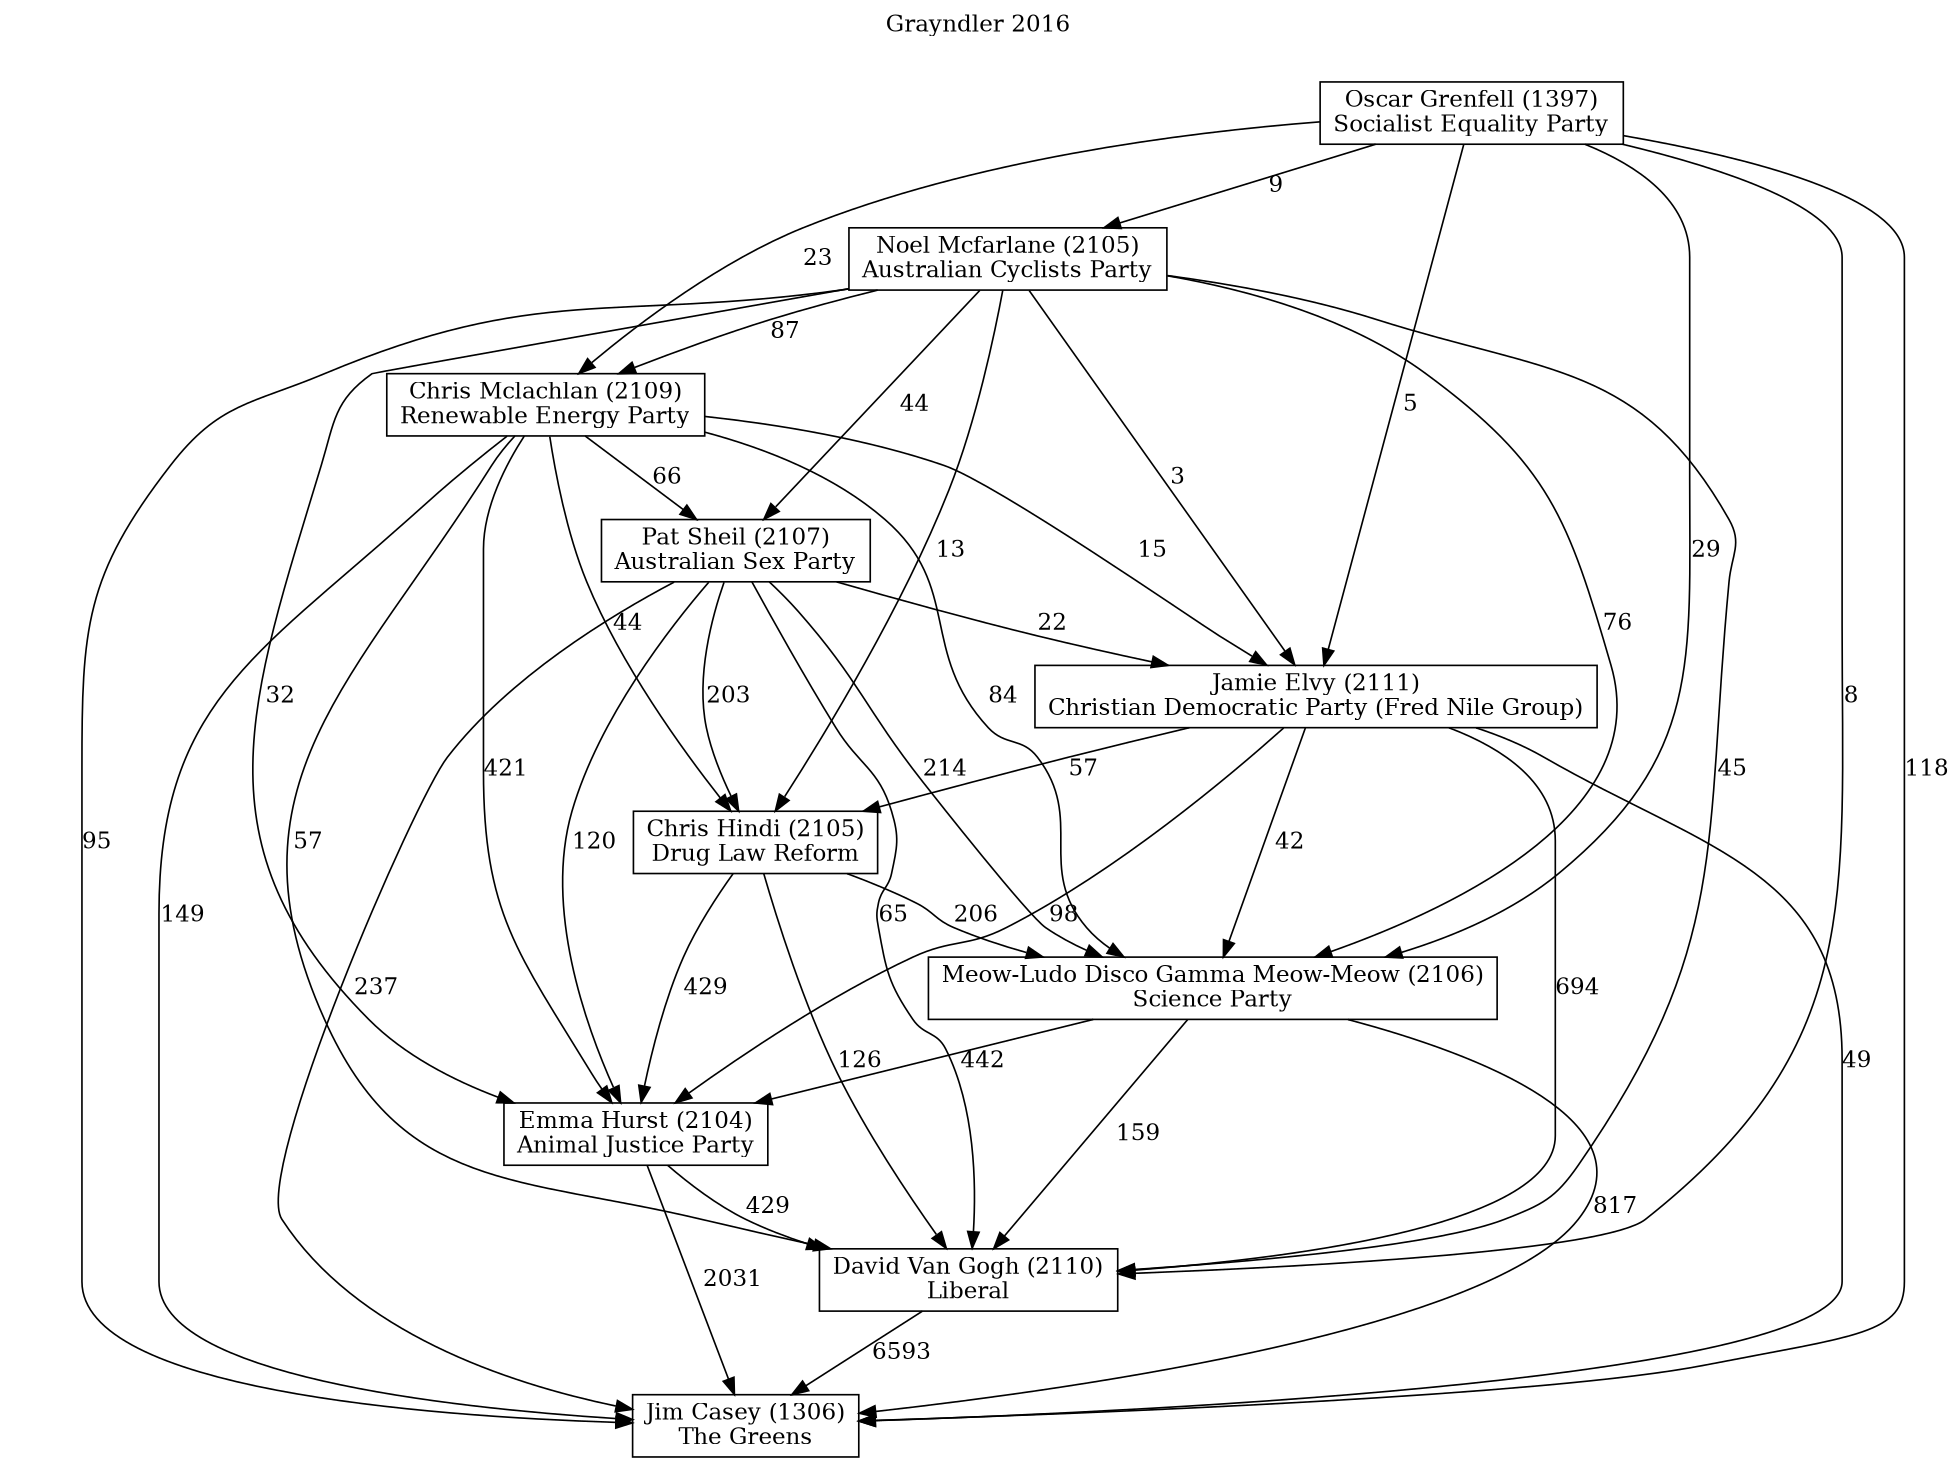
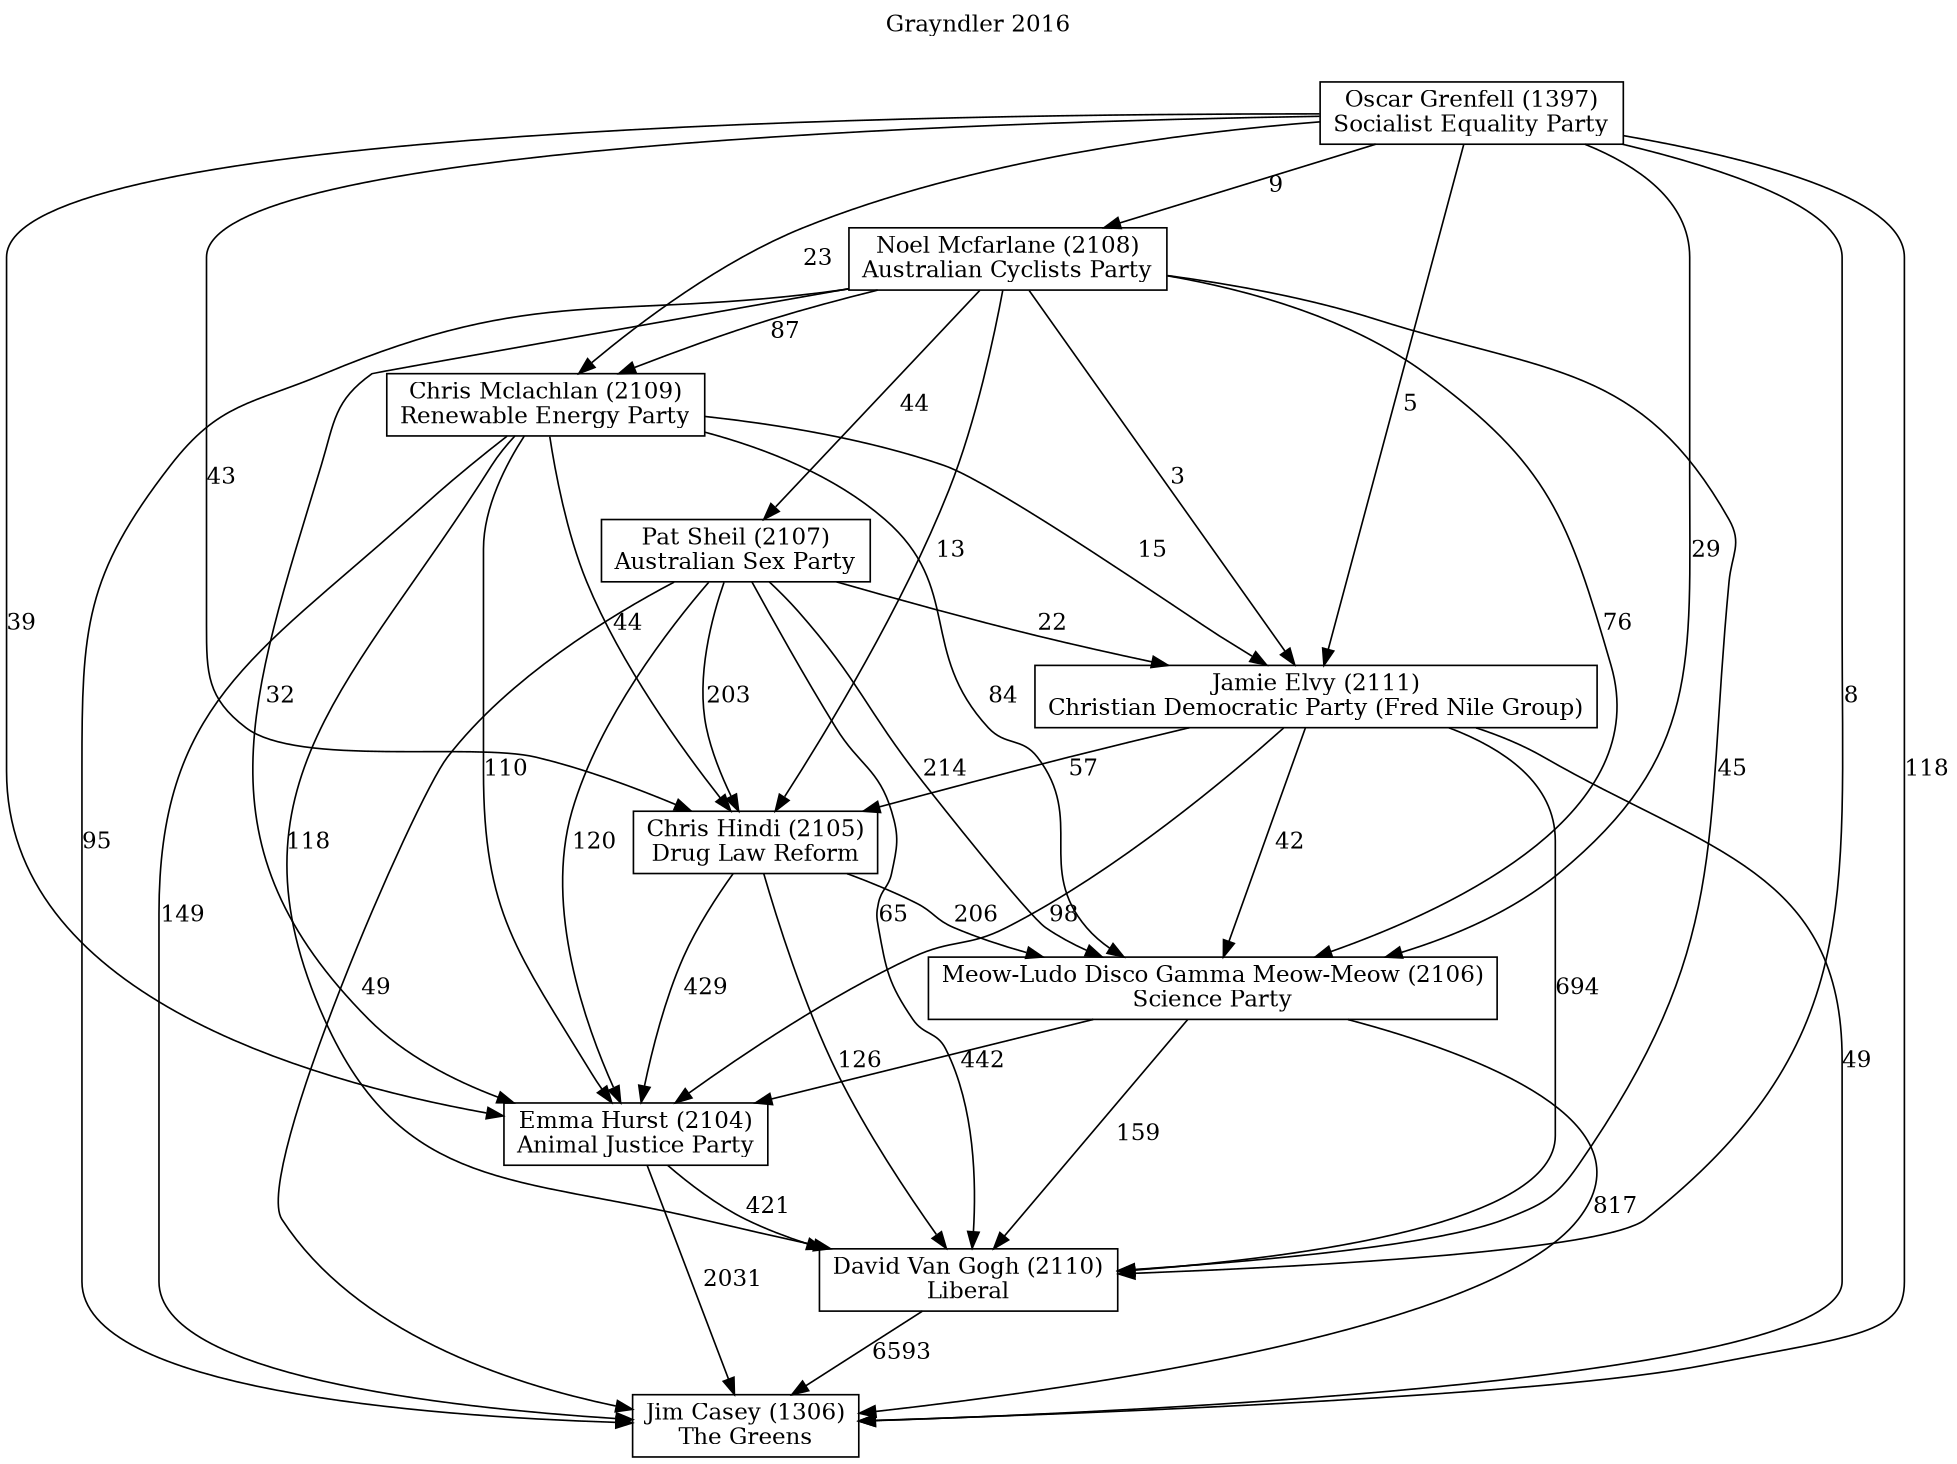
edge "Oscar Grenfell (1397) Socialist Equality Party" -> "Chris Hindi (2105) Drug Law Reform": added, label "43"
edge "Oscar Grenfell (1397) Socialist Equality Party" -> "Emma Hurst (2104) Animal Justice Party": added, label "39"
node "Noel Mcfarlane (2105) Australian Cyclists Party": label "Noel Mcfarlane (2105) Australian Cyclists Party" -> "Noel Mcfarlane (2108) Australian Cyclists Party"
edge "Chris Mclachlan (2109) Renewable Energy Party" -> "Pat Sheil (2107) Australian Sex Party": removed, label "66"
edge "Chris Mclachlan (2109) Renewable Energy Party" -> "Emma Hurst (2104) Animal Justice Party": label "421" -> "110"
edge "Chris Mclachlan (2109) Renewable Energy Party" -> "David Van Gogh (2110) Liberal": label "57" -> "118"
edge "Pat Sheil (2107) Australian Sex Party" -> "Jim Casey (1306) The Greens": label "237" -> "49"
edge "Emma Hurst (2104) Animal Justice Party" -> "David Van Gogh (2110) Liberal": label "429" -> "421"
